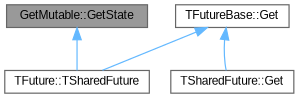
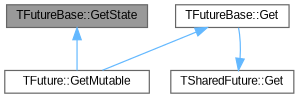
node "GetMutable::GetState": label "GetMutable::GetState" -> "TFutureBase::GetState"
edge "TSharedFuture::Get" -> "TFutureBase::Get": reversed
node "TFuture::TSharedFuture": label "TFuture::TSharedFuture" -> "TFuture::GetMutable"
